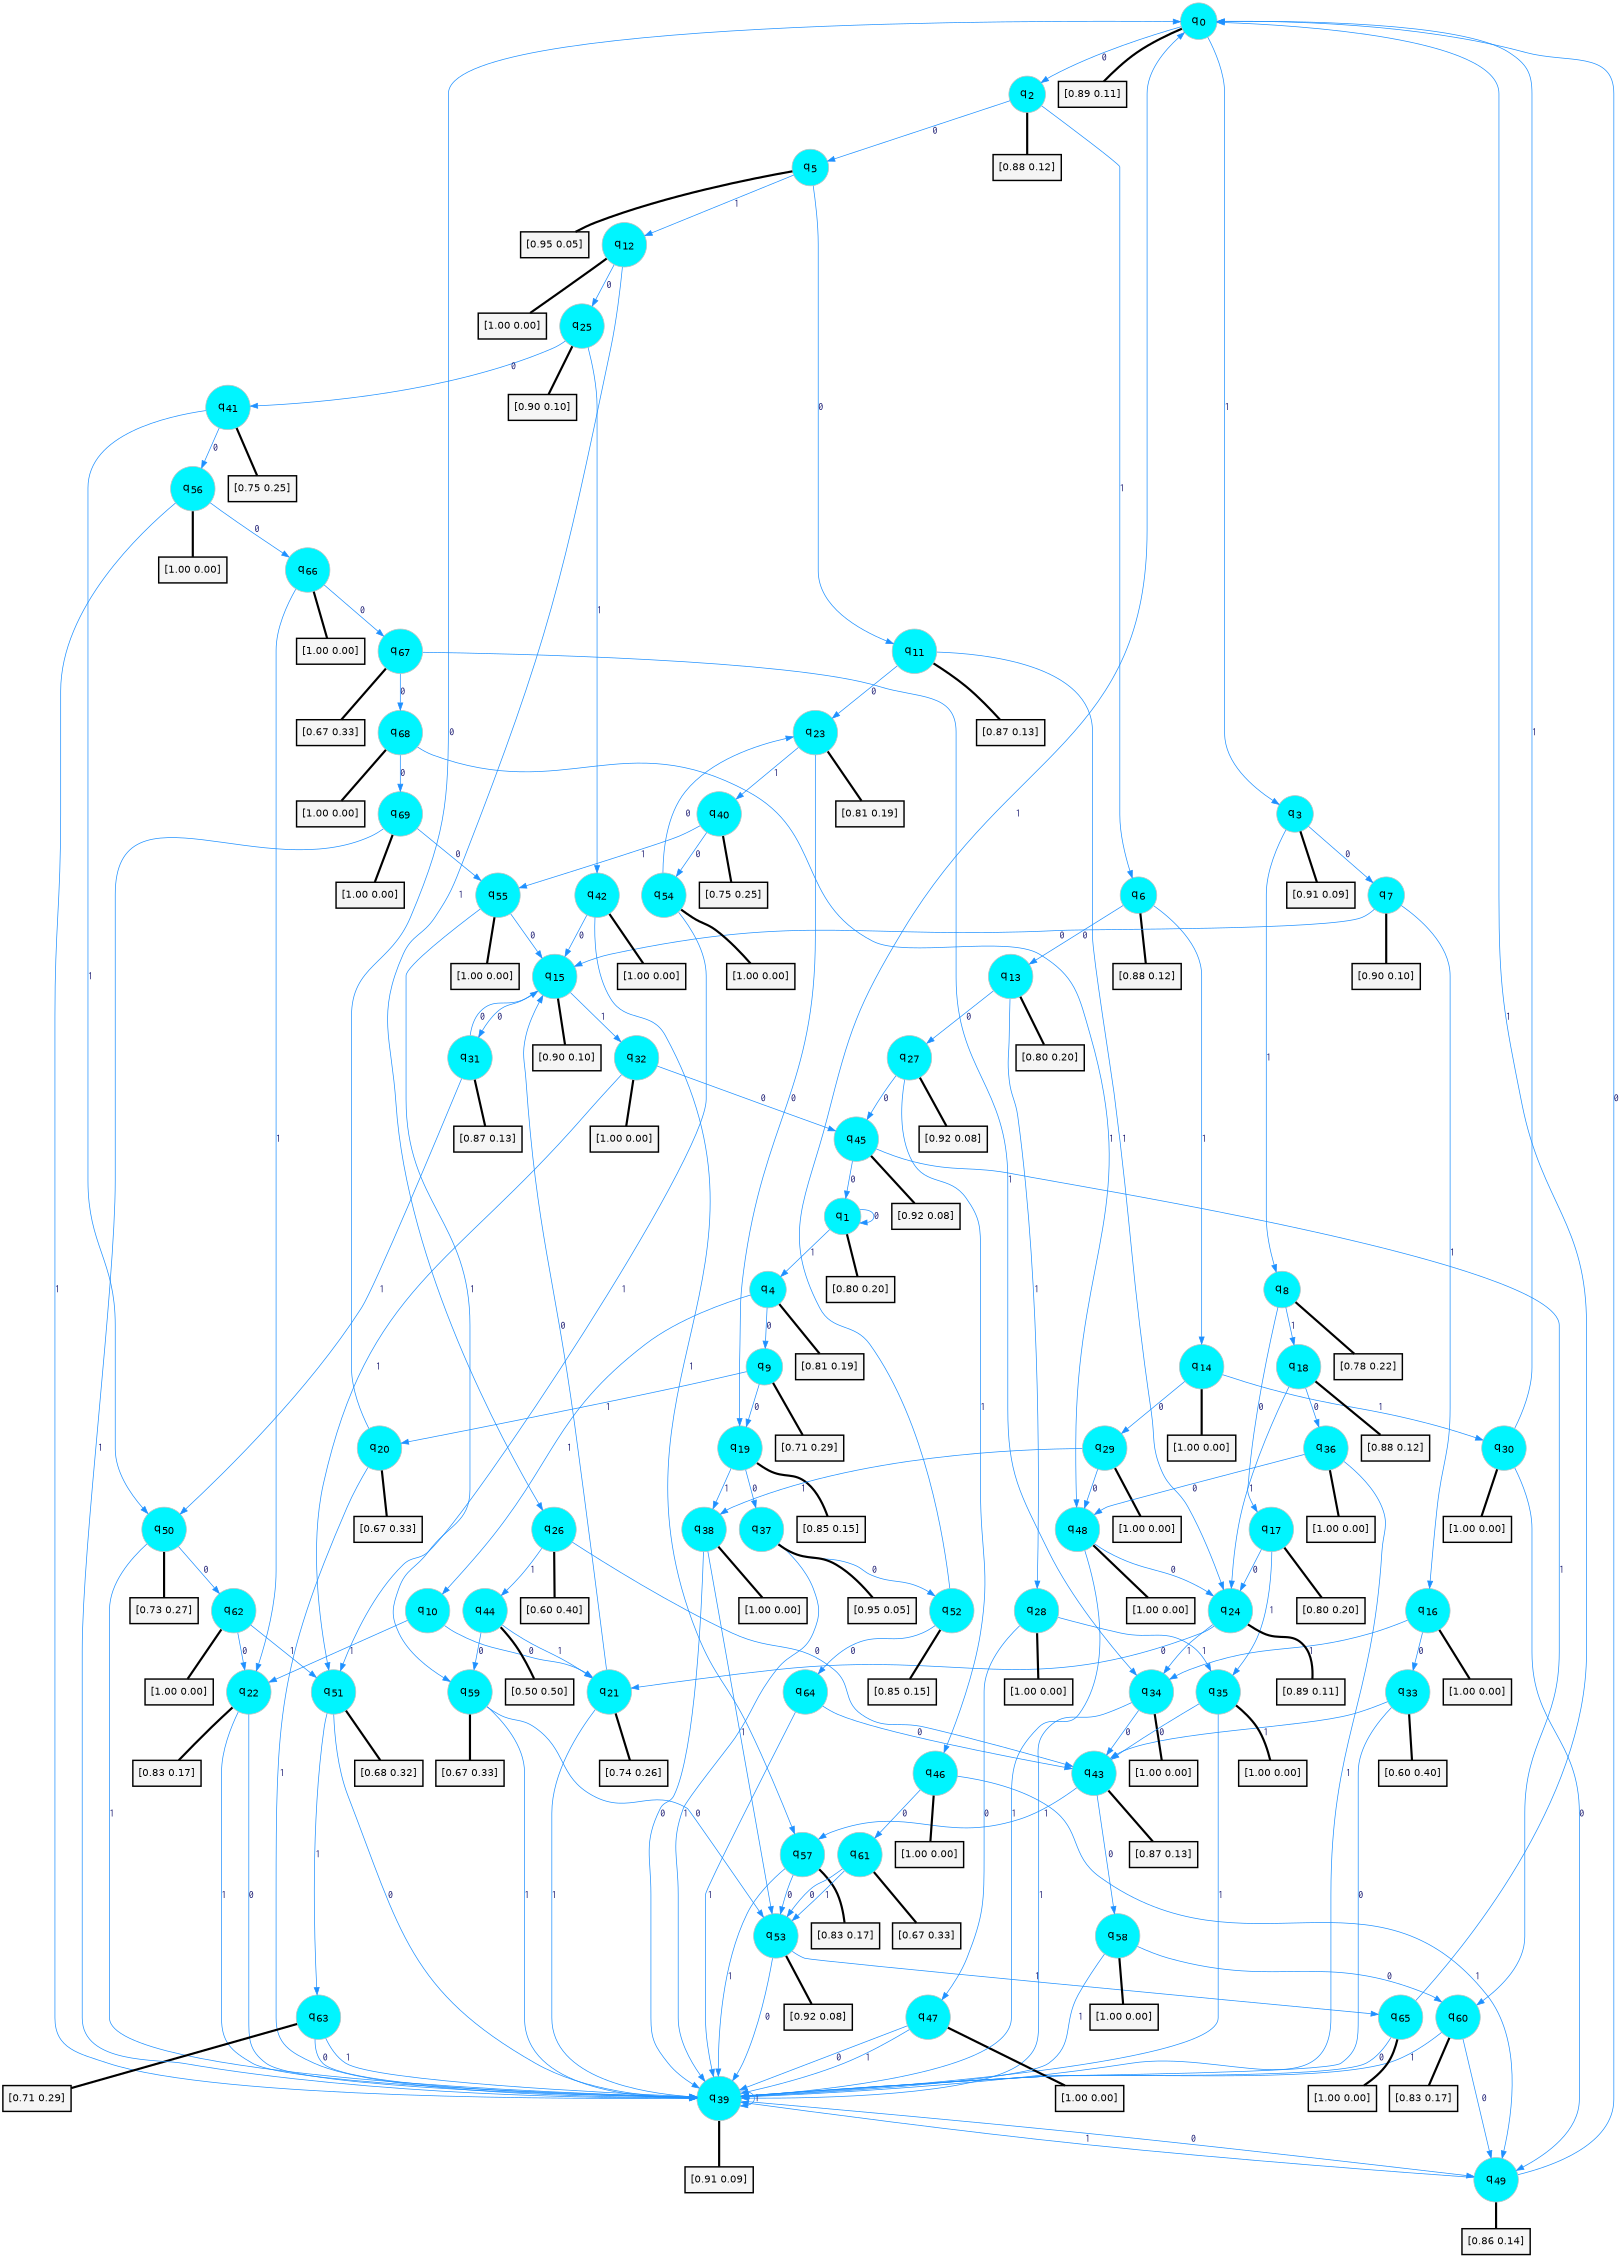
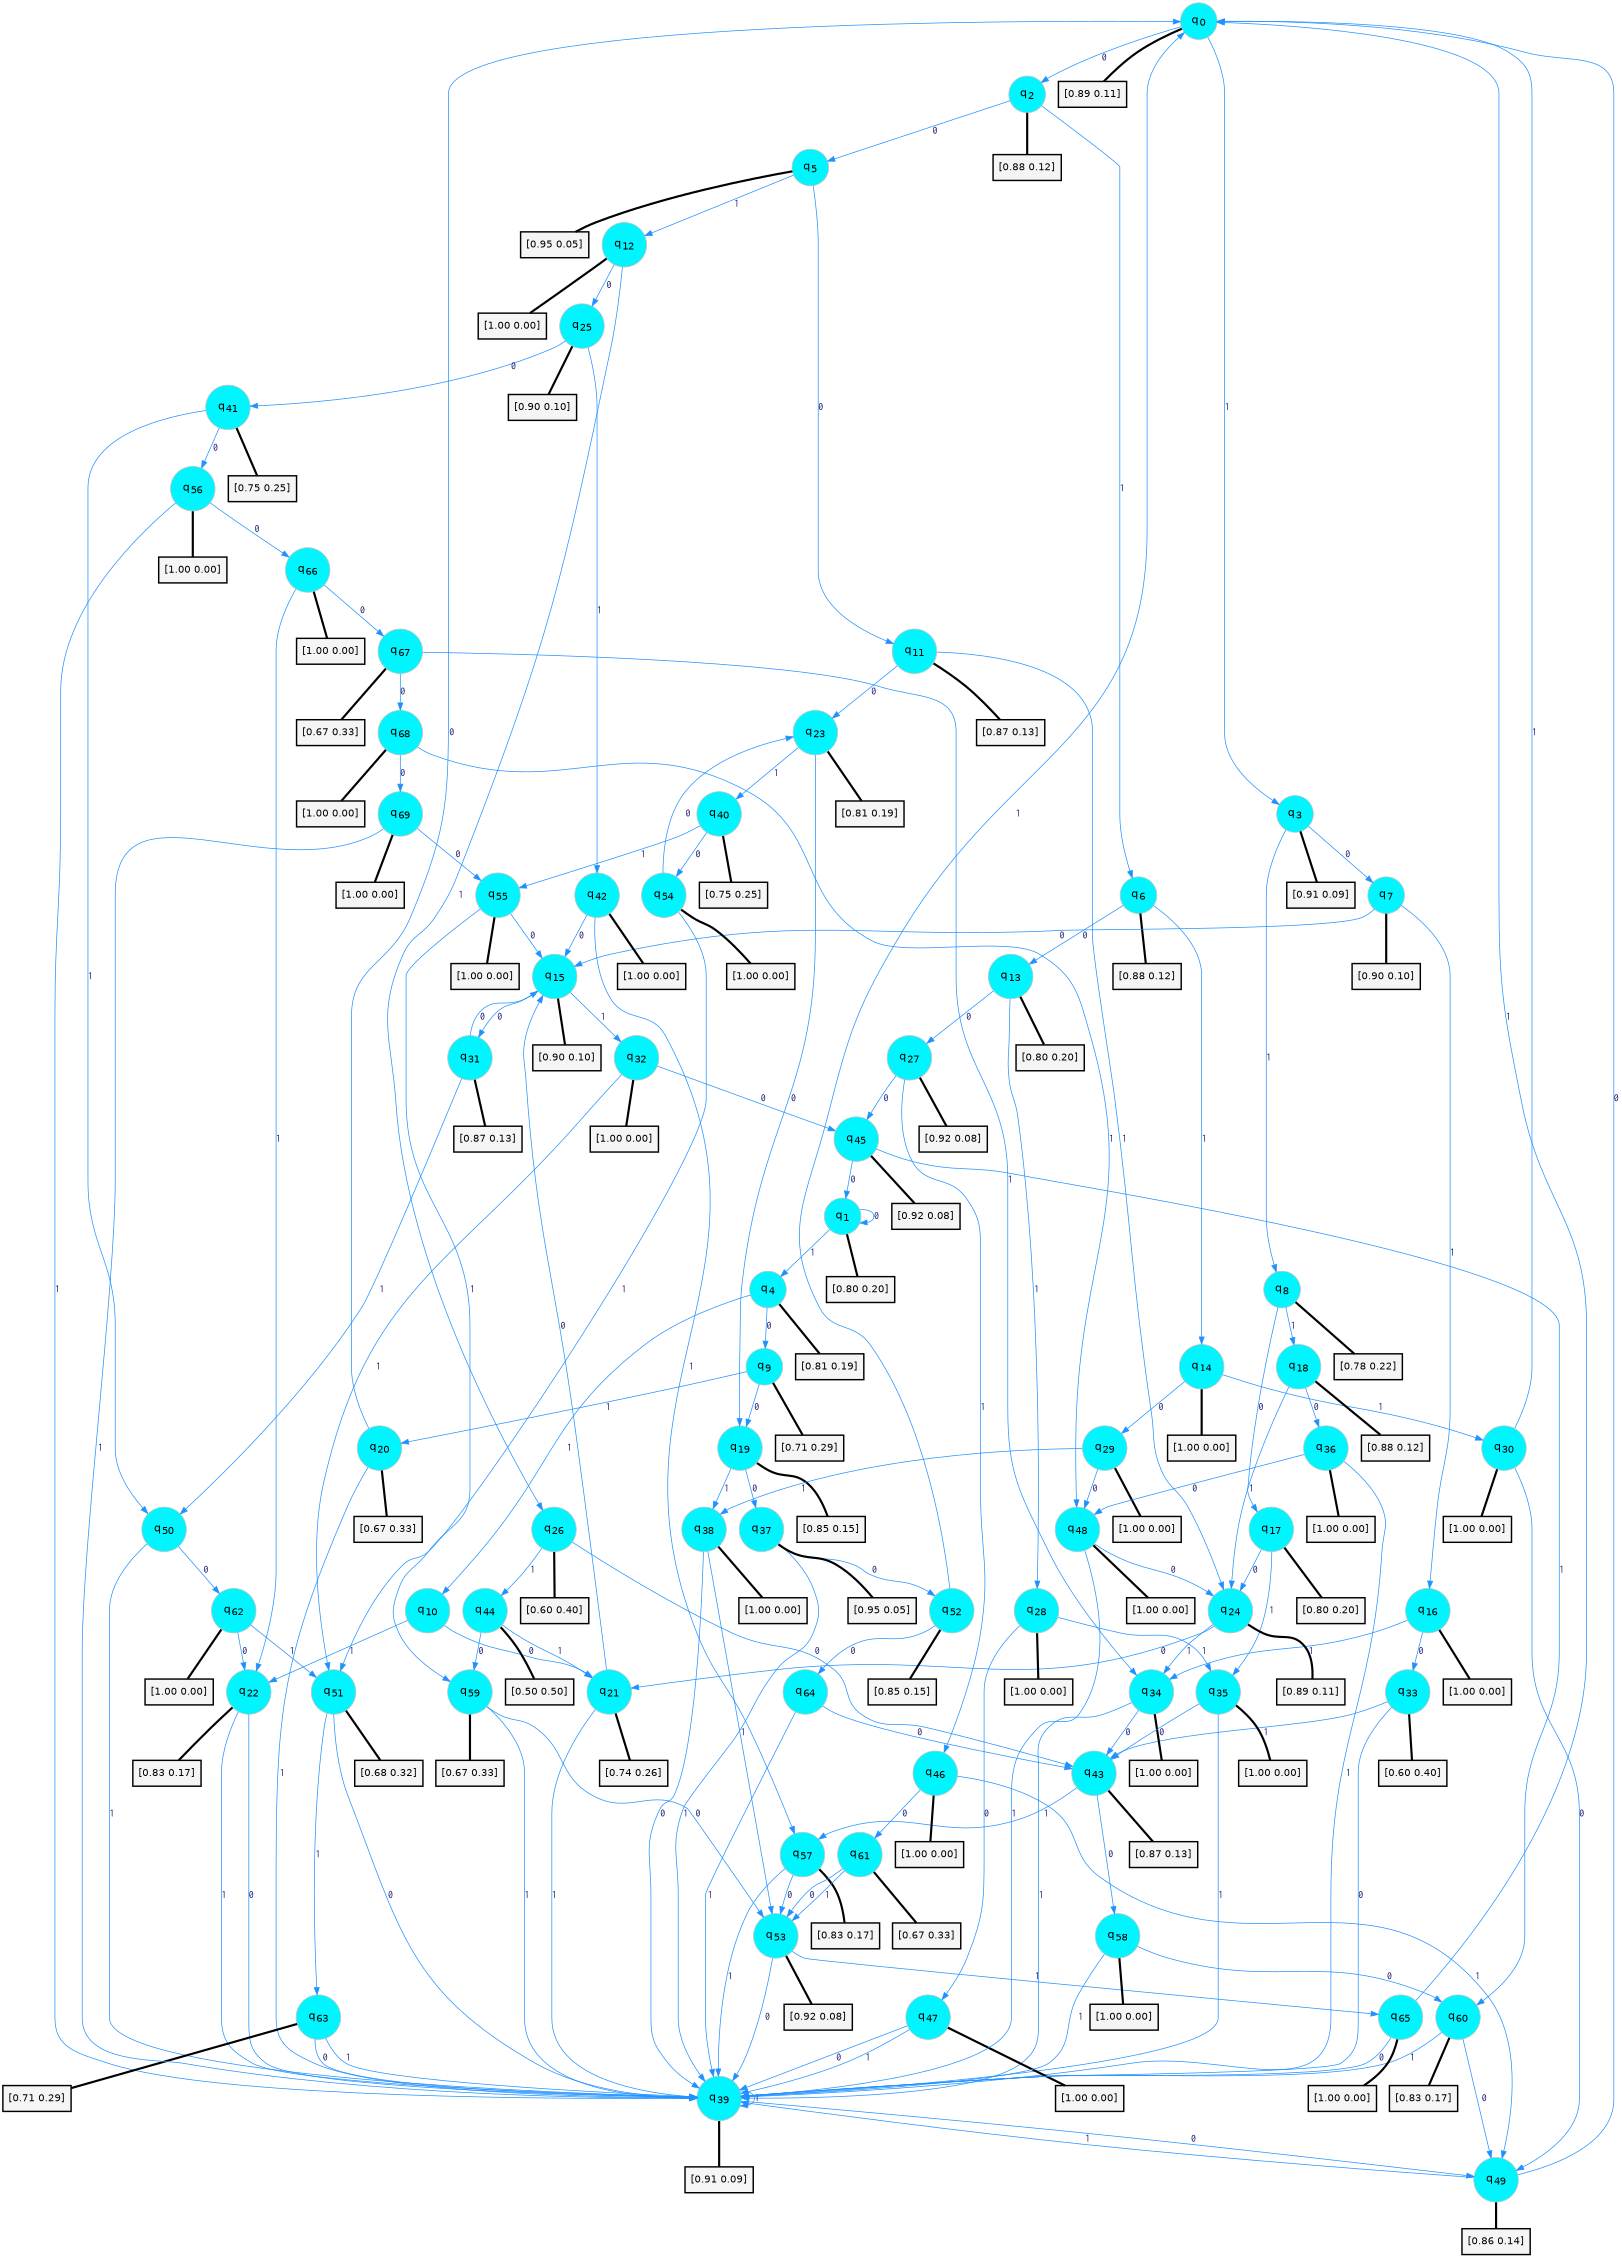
node "[0.73 0.27]": removed
